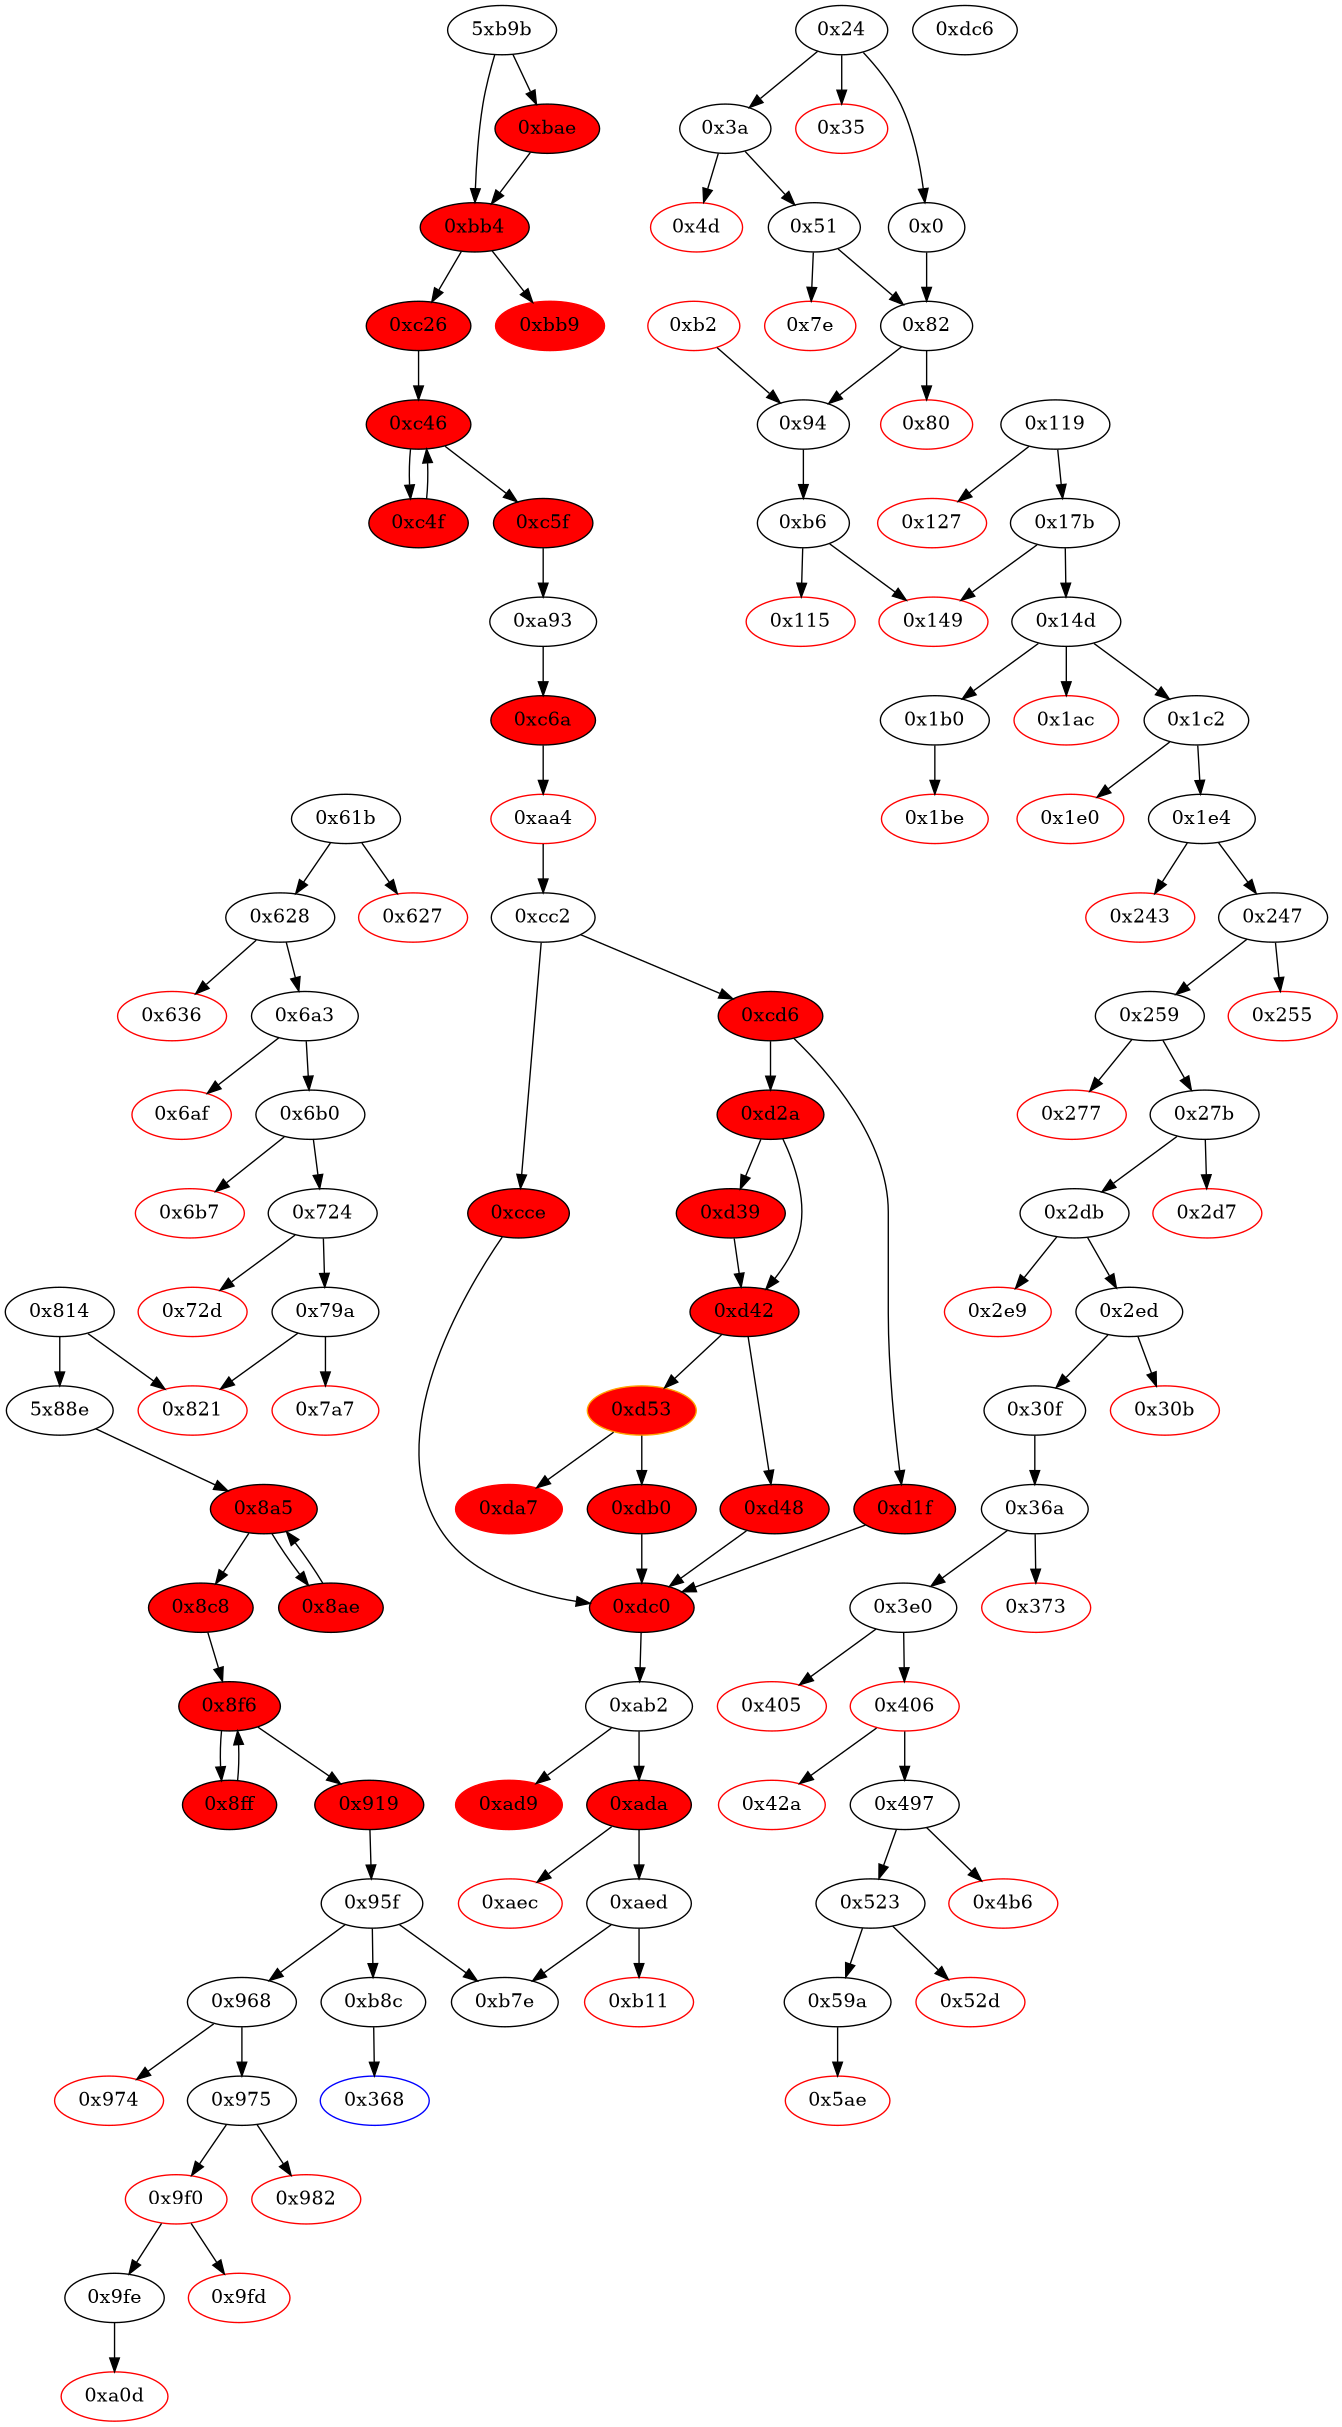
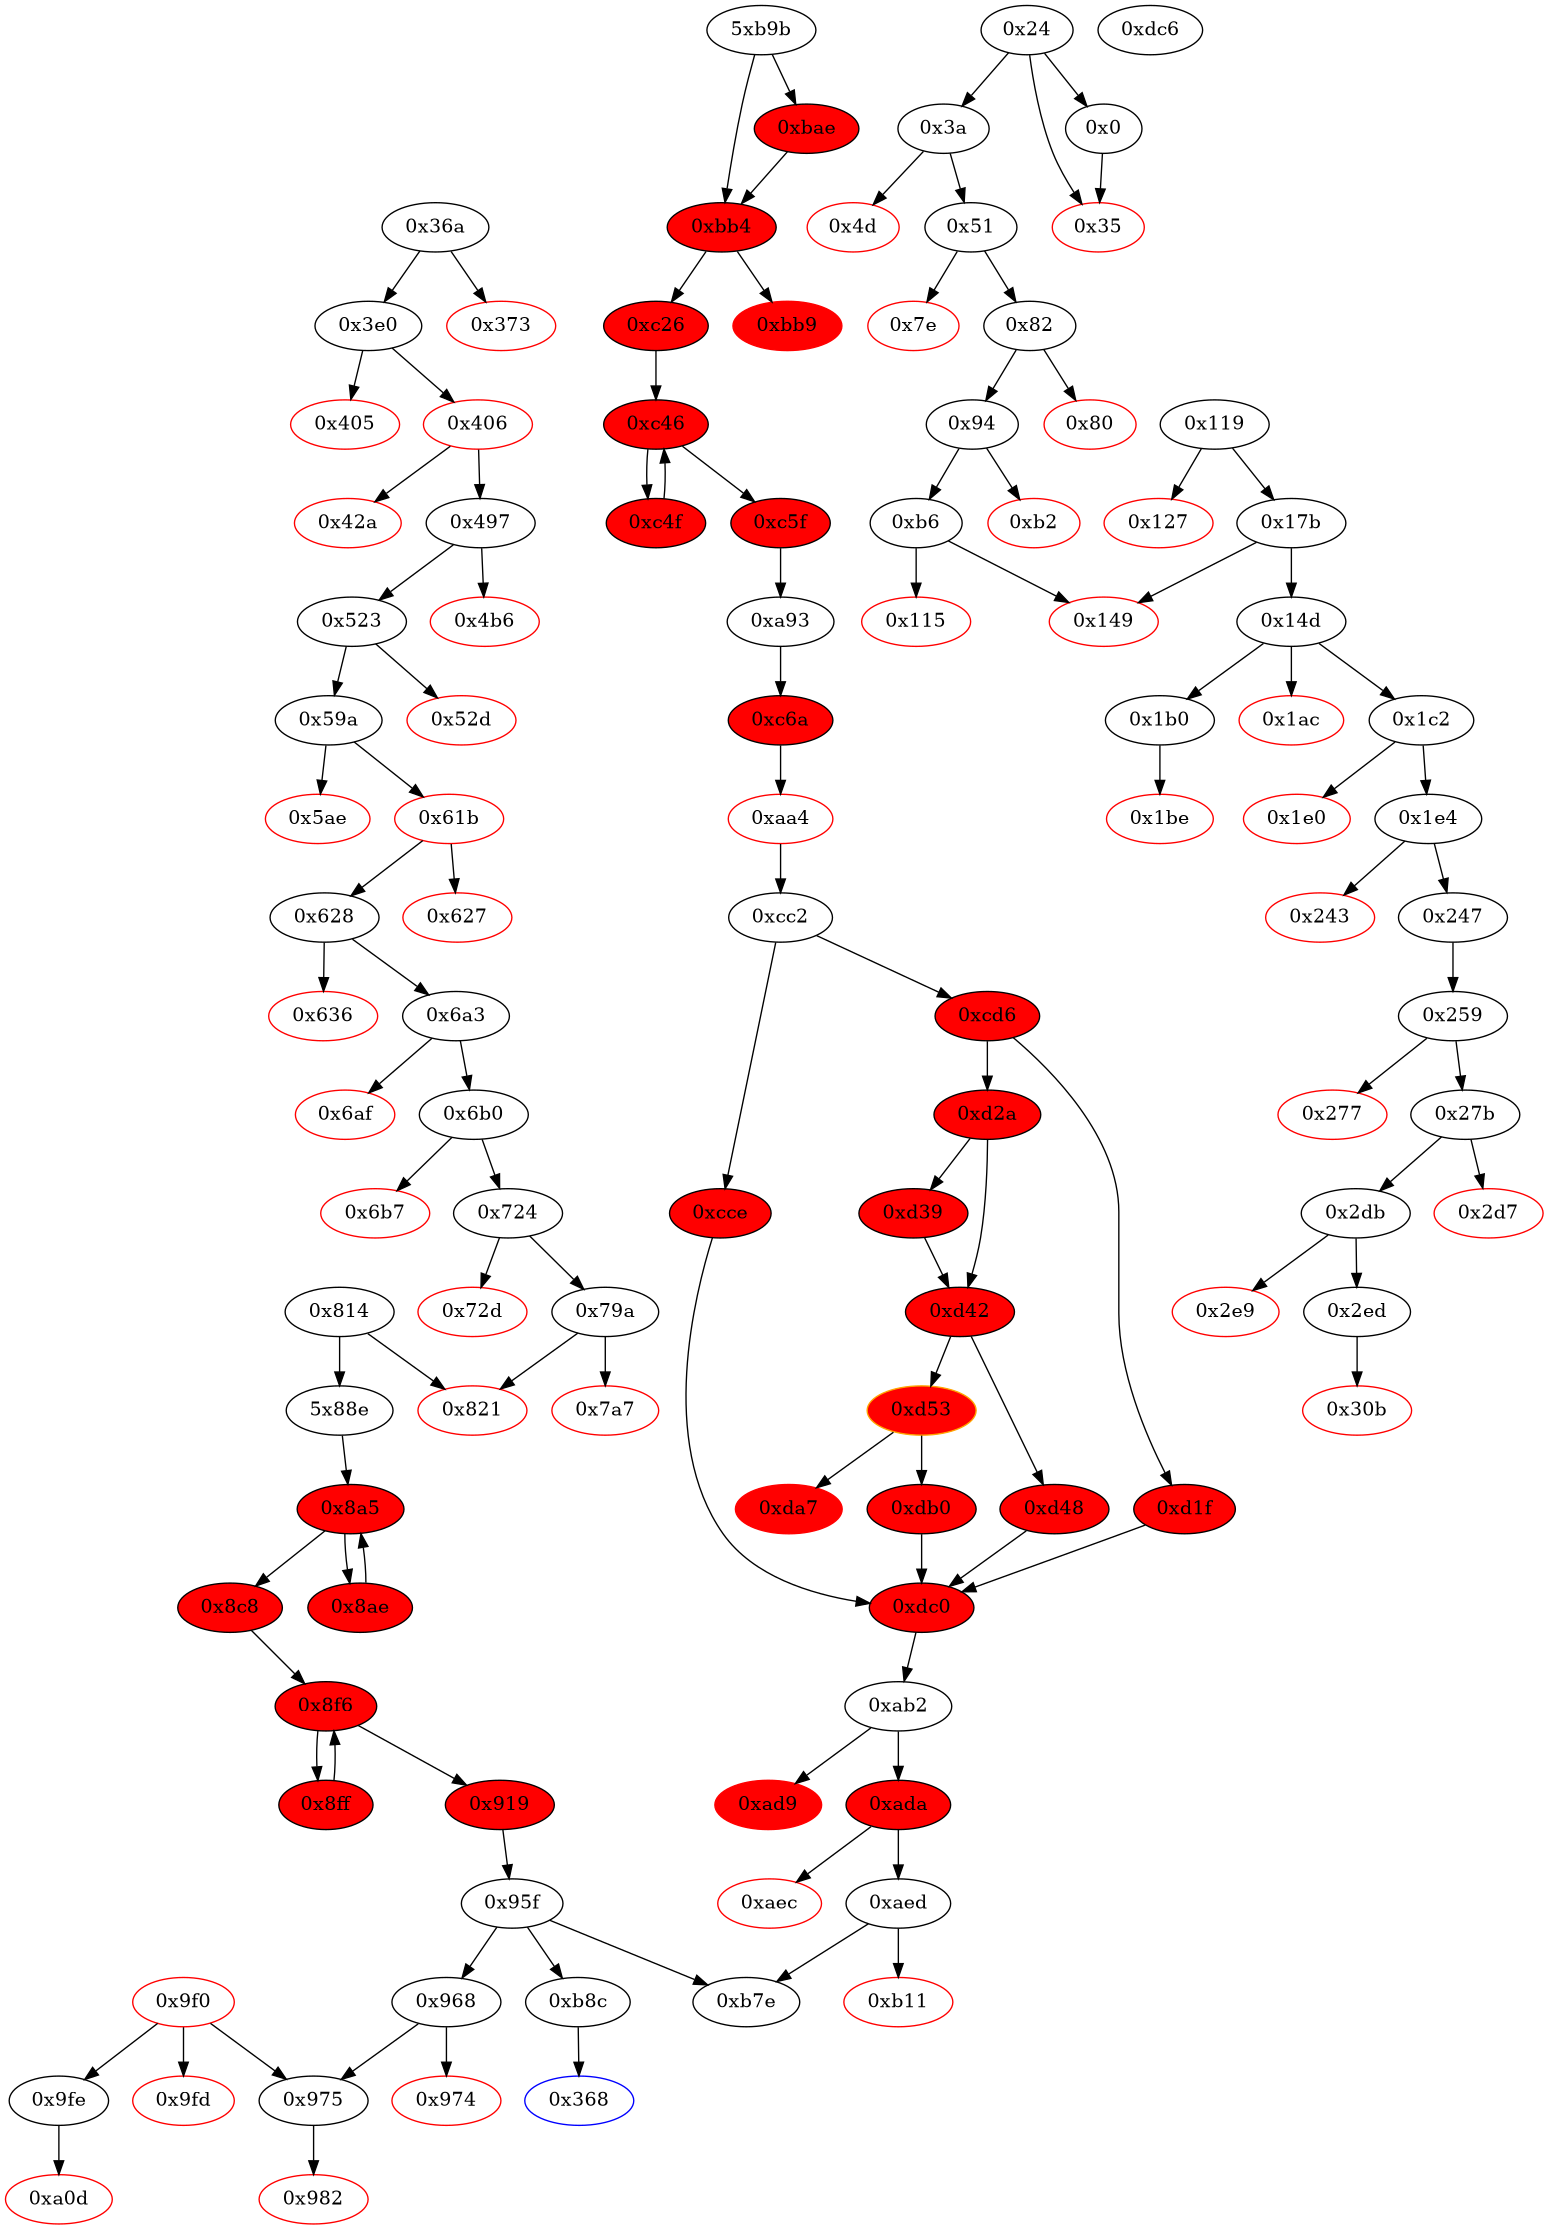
edge "0x0" -> "0x82": now "0x0" -> "0x35"
edge "0xb2" -> "0x94": reversed
edge "0x59a" -> "0x61b": added
node "0x61b": color black -> red
node "0x255": removed
node "0x30f": removed
edge "0x975" -> "0x9f0": reversed
